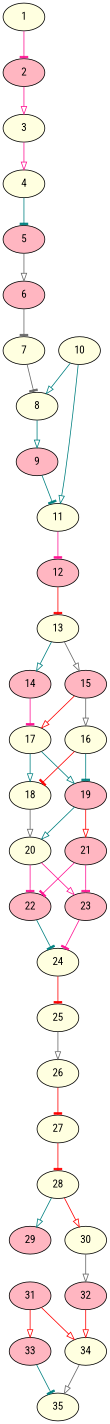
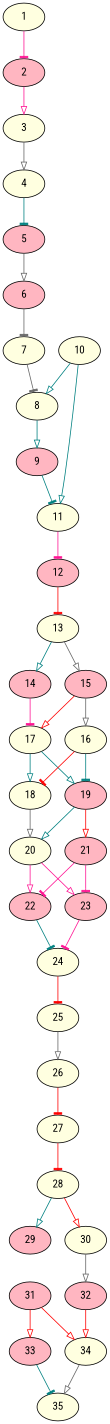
edge "3" -> "4": color deeppink -> gray40
edge "20" -> "22": arrowhead tee -> onormal
